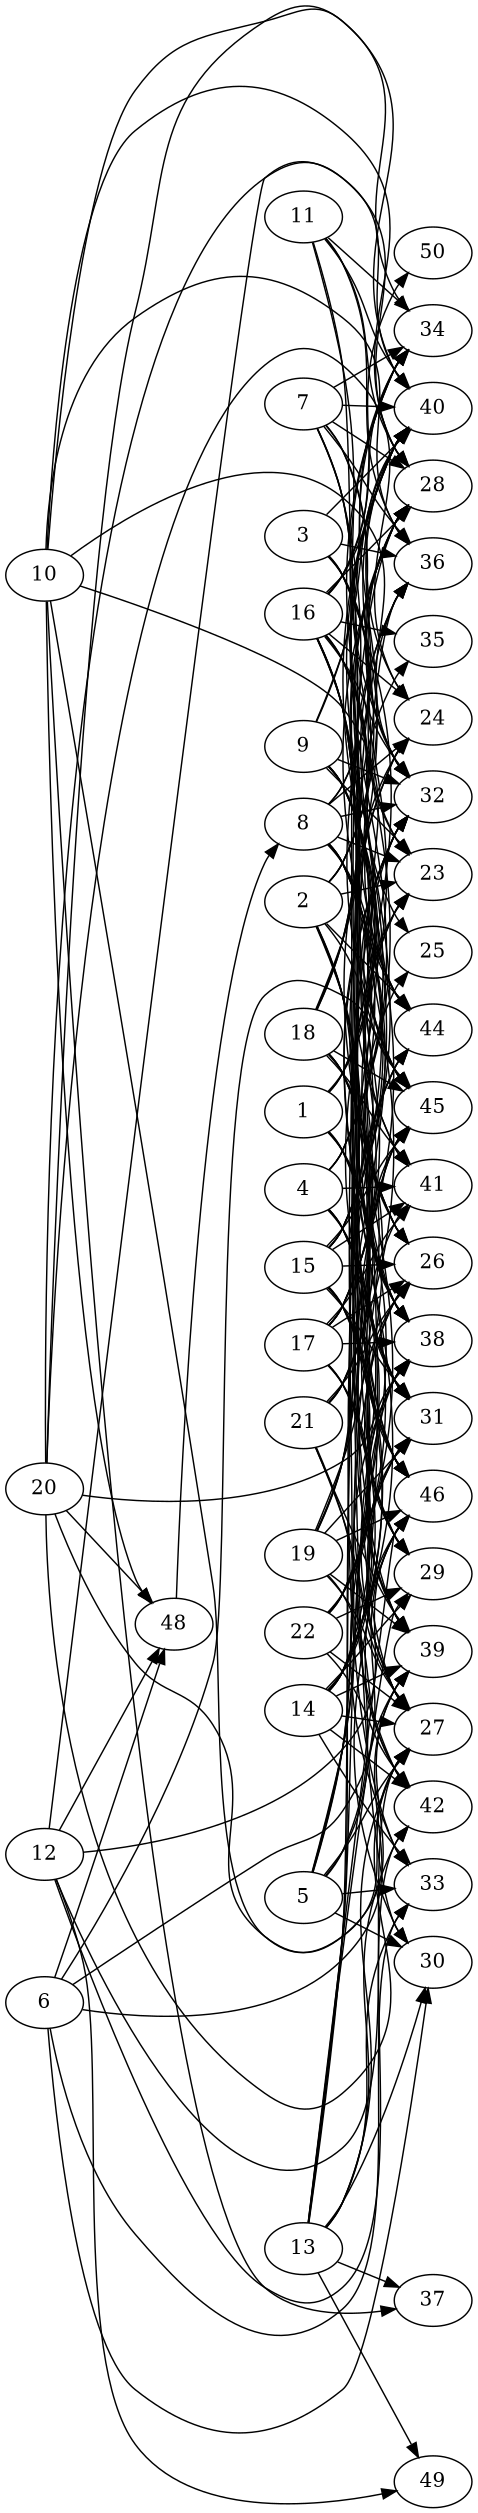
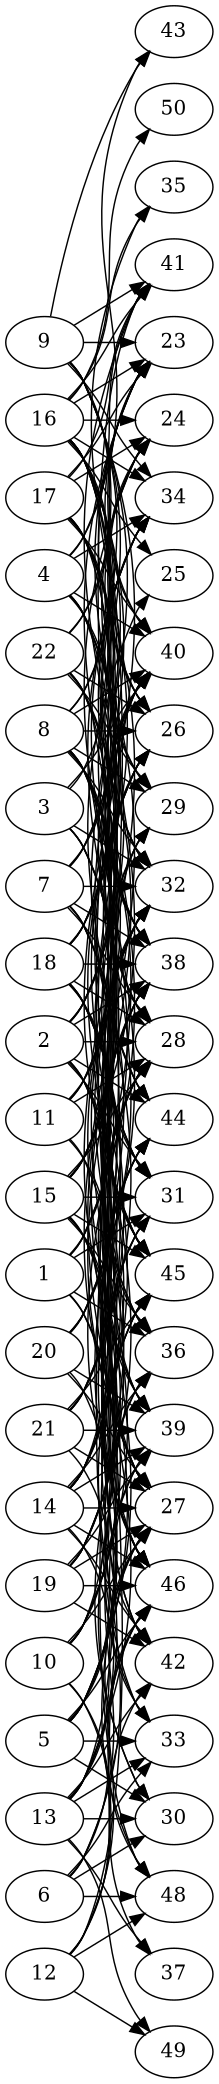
node "43": added
edge "18" -> "41": now "18" -> "23"
edge "48" -> "8": reversed
